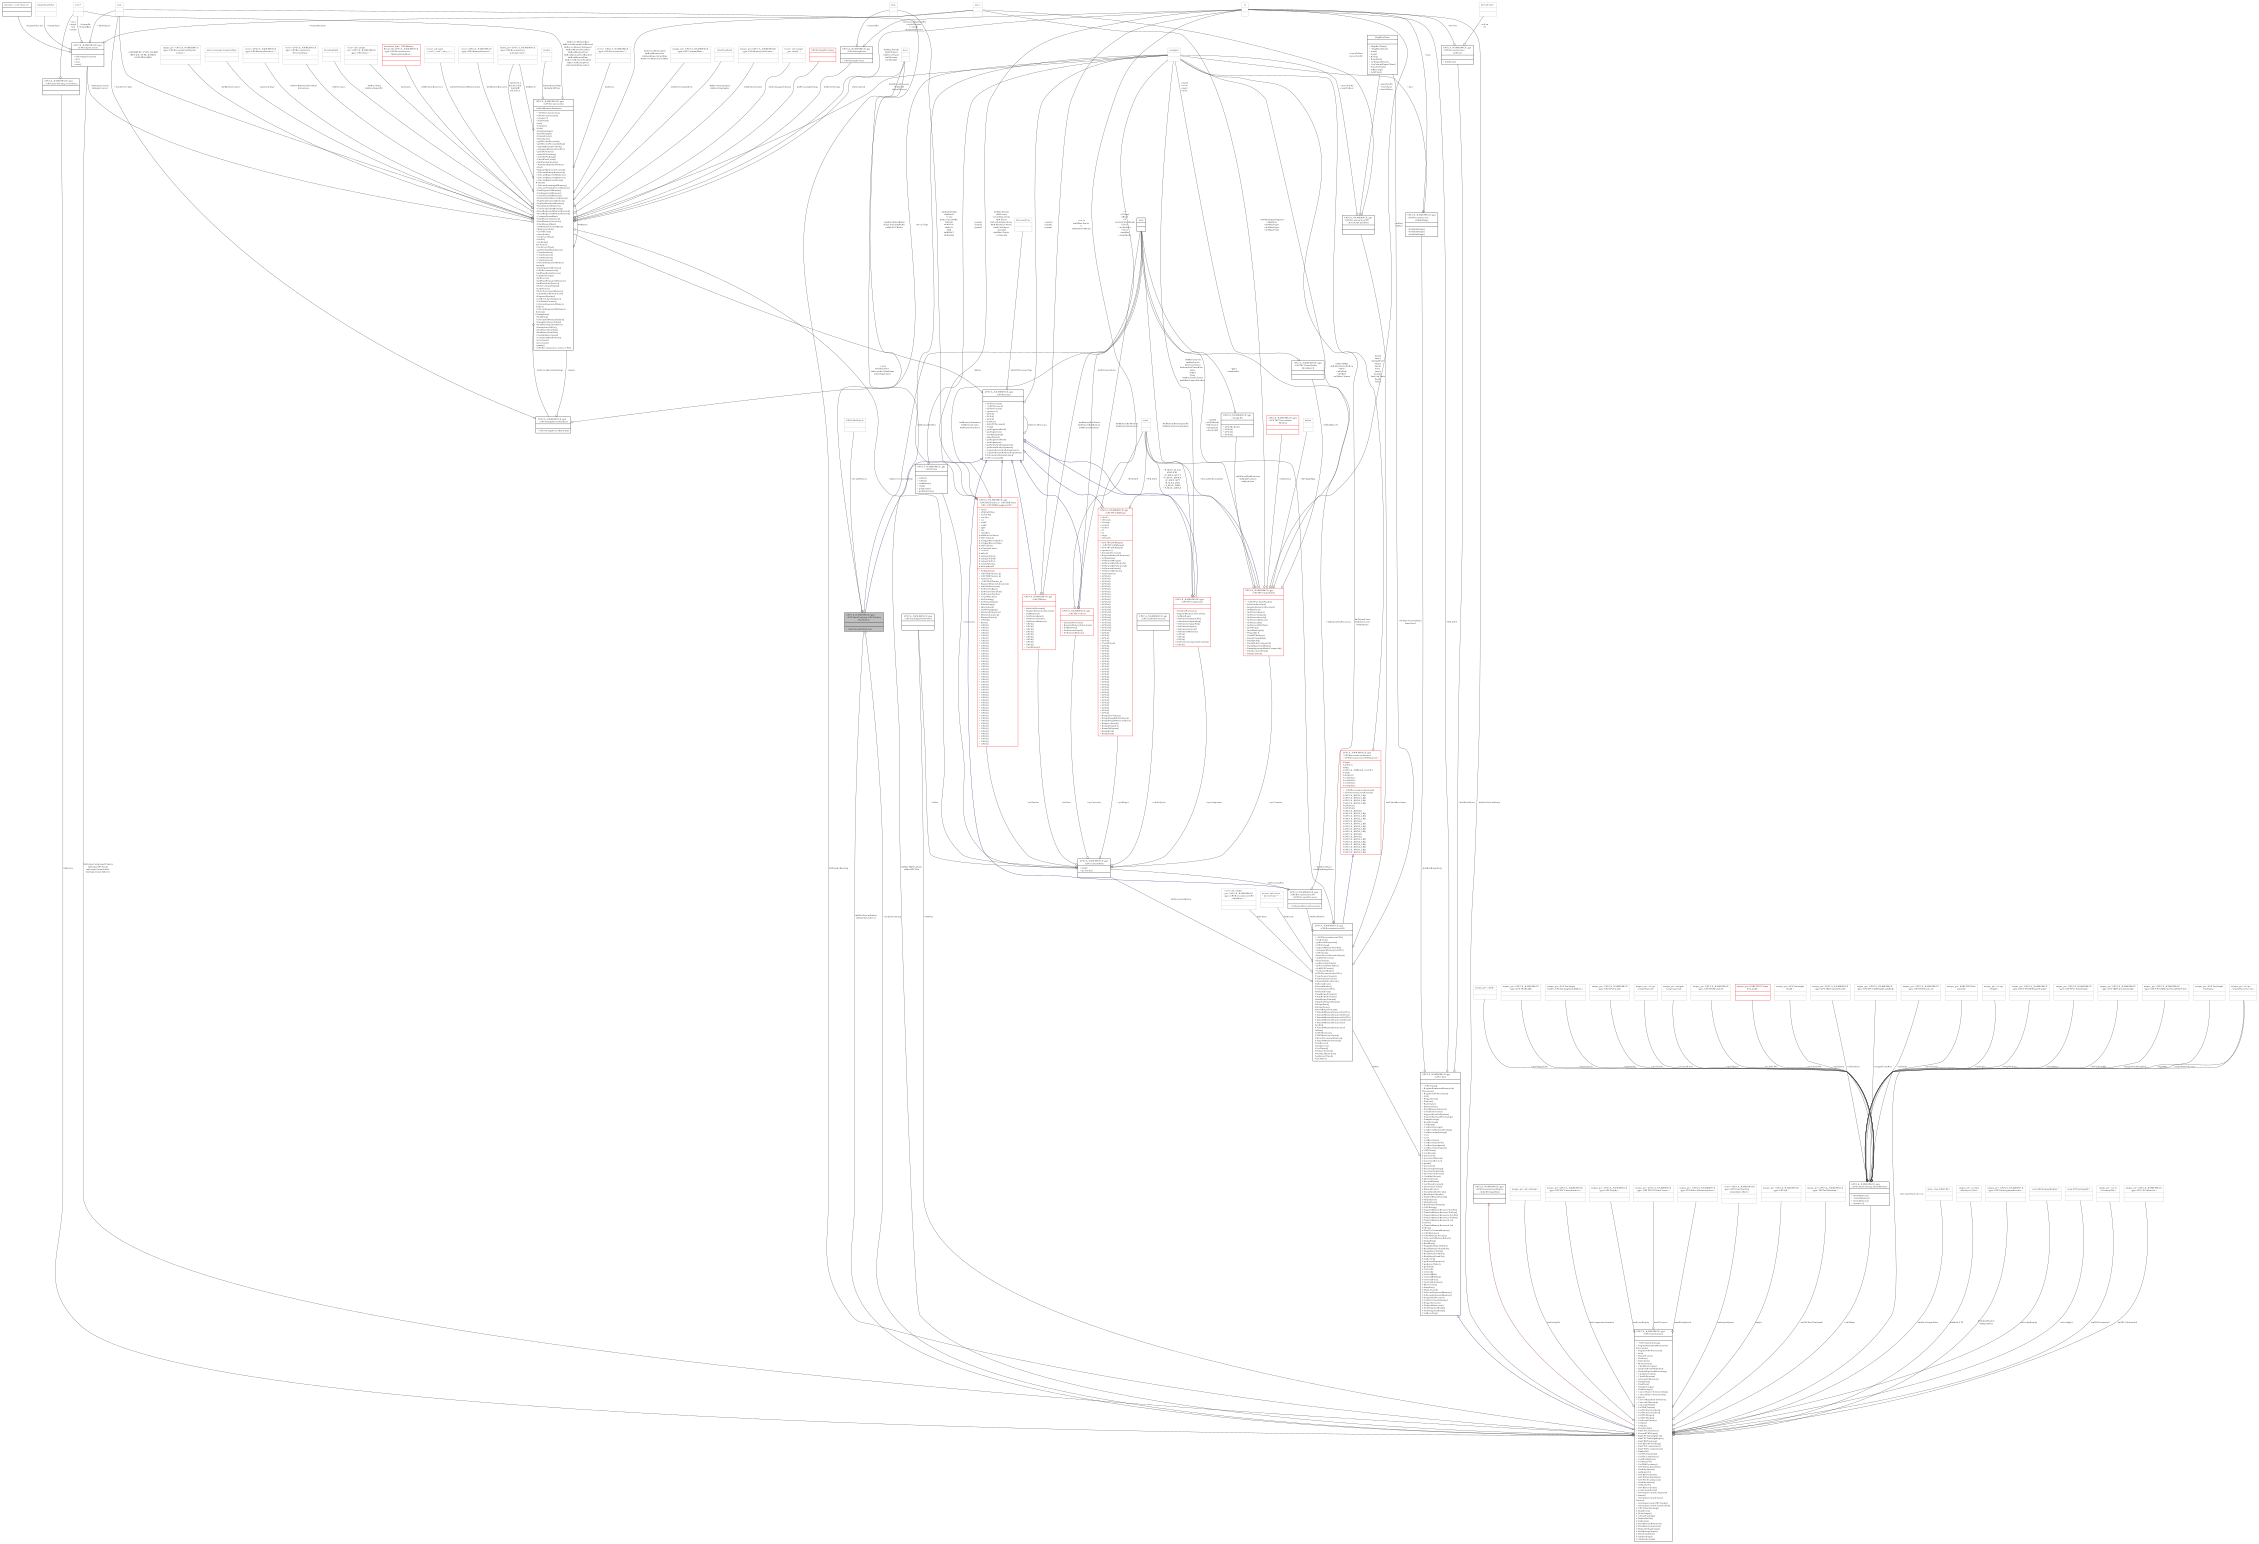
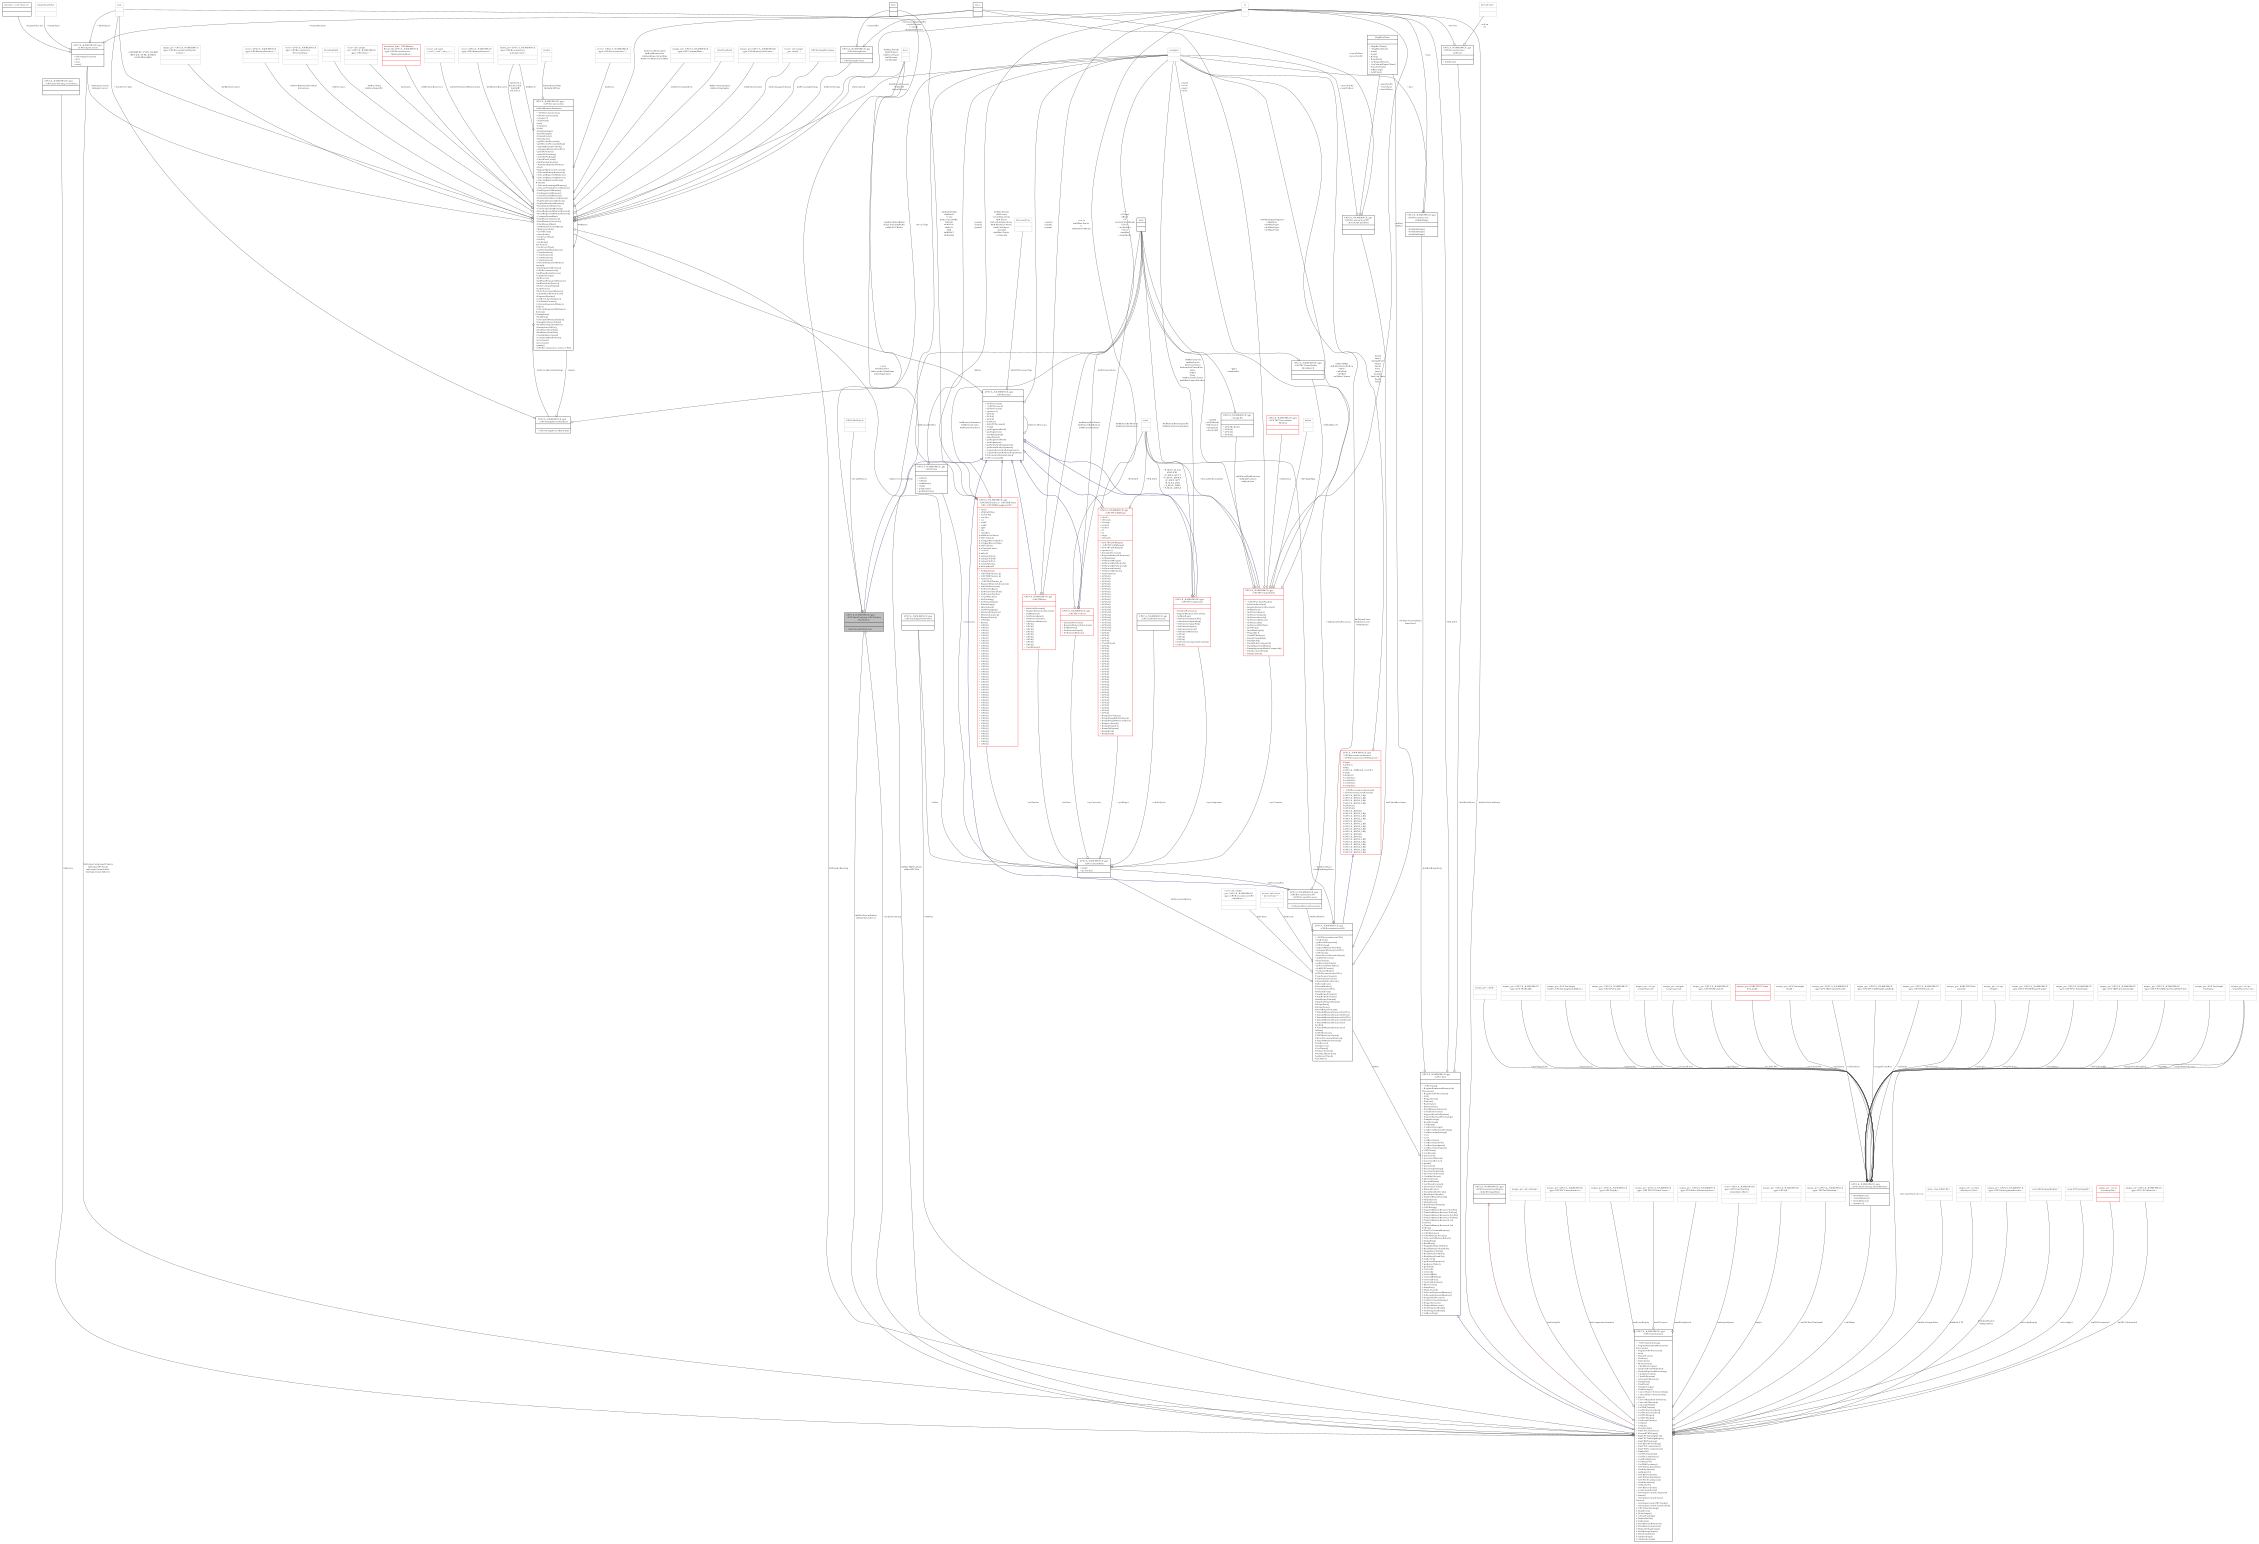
node "void *": removed
node "float": color grey75 -> black
node "size_t": color grey75 -> black
node "static constexpr GeometryType": removed
node "GPUSettingsProcessing": color red -> grey75
node "unique_ptr< o2::trd": color grey75 -> red
